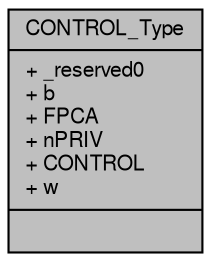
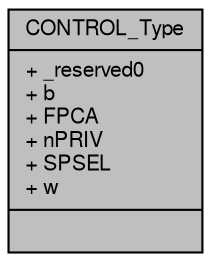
node "CONTROL_Type": text "+ CONTROL" -> "+ SPSEL"
